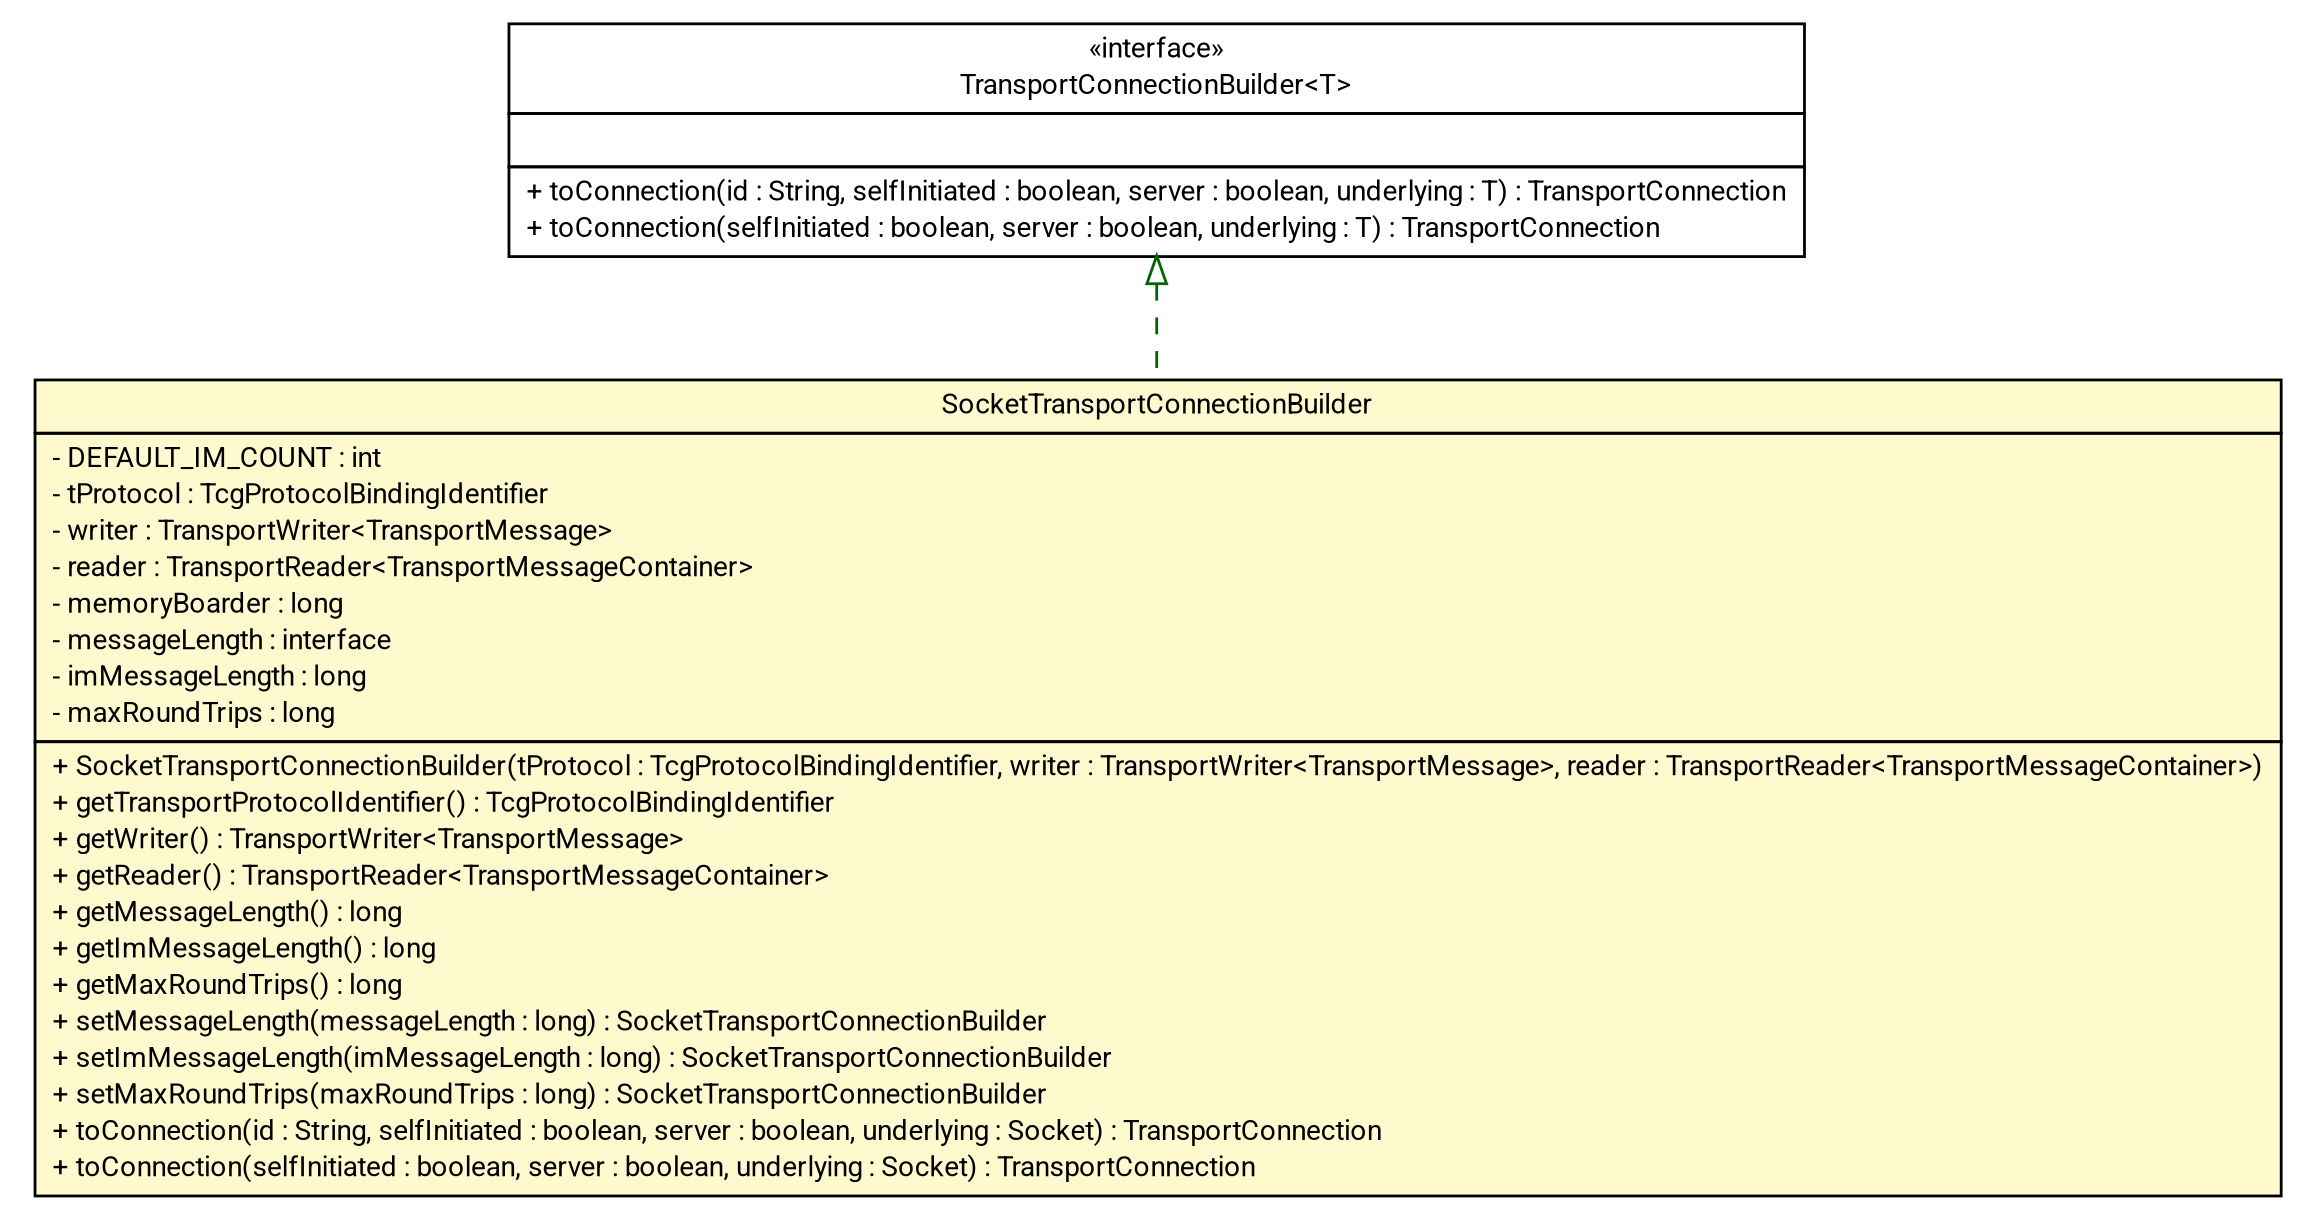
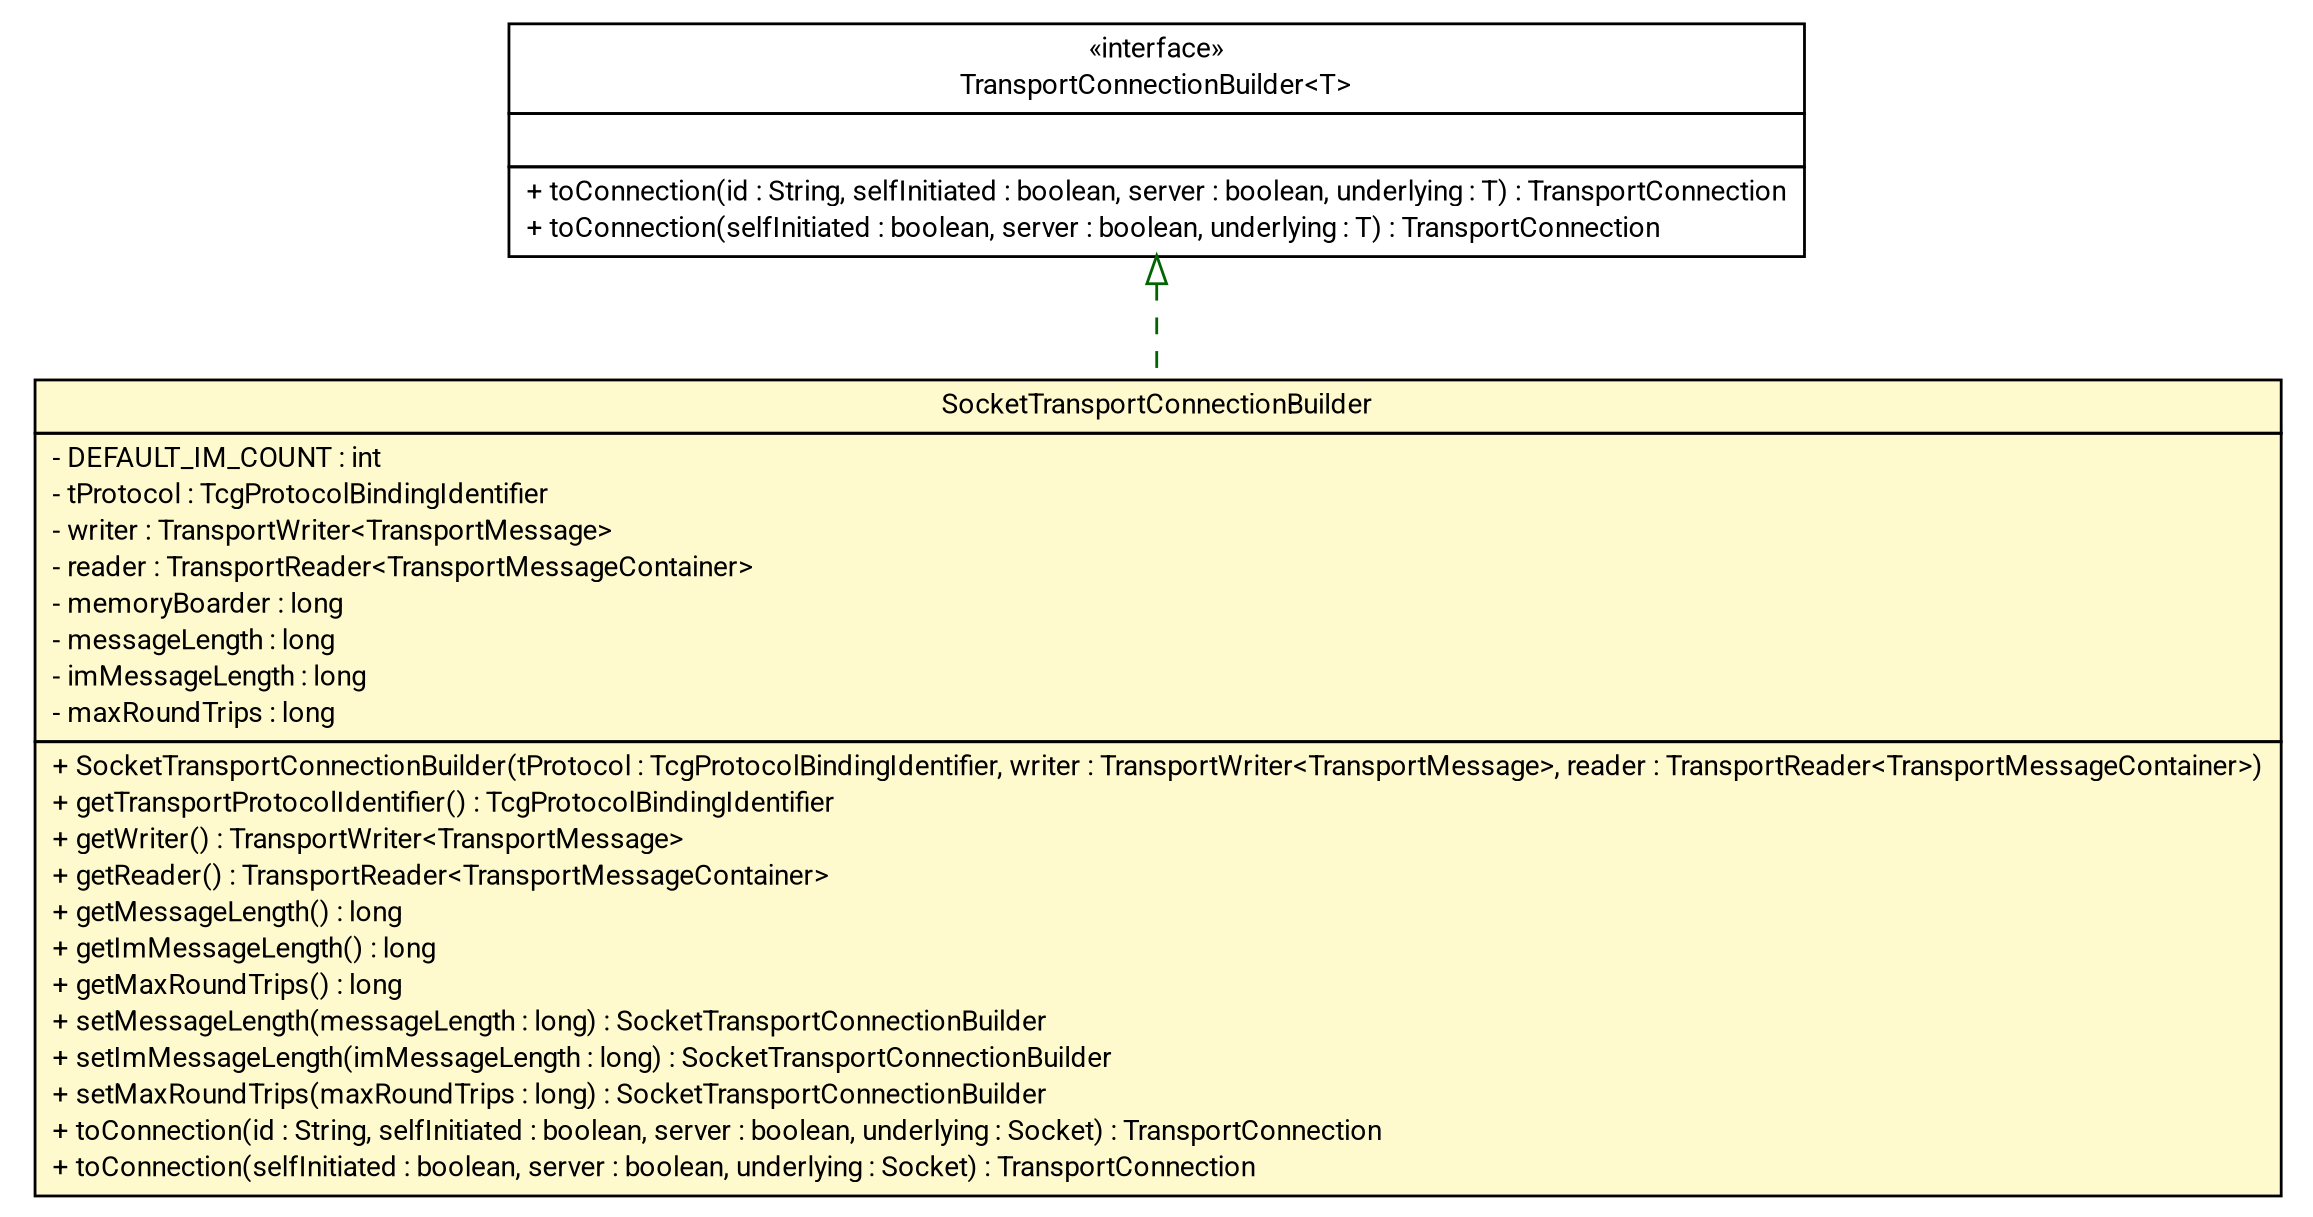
node "SocketTransportConnectionBuilder": text "- messageLength : interface" -> "- messageLength : long"
